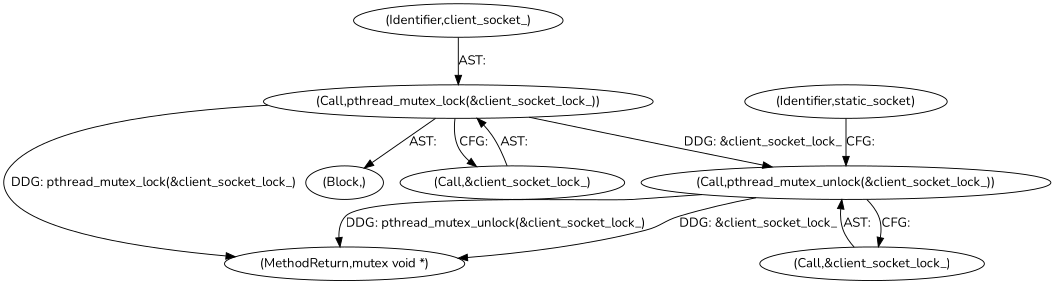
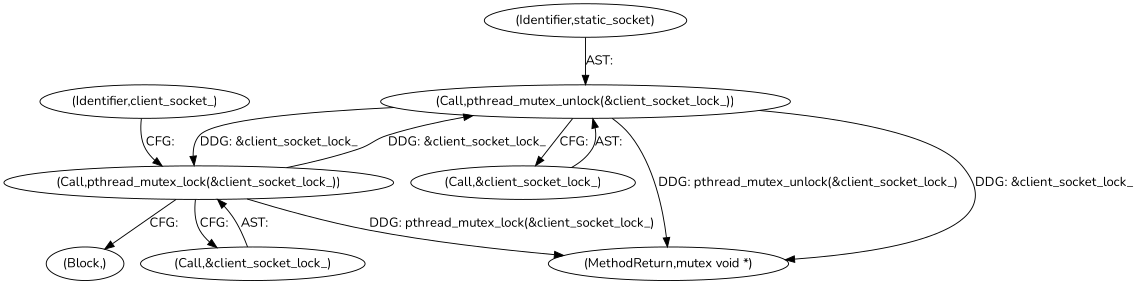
edge "(Identifier,client_socket_)" -> "(Call,pthread_mutex_lock(&client_socket_lock_))": label "AST: " -> "CFG: "
edge "(Call,pthread_mutex_unlock(&client_socket_lock_))" -> "(Call,pthread_mutex_lock(&client_socket_lock_))": added, label "DDG: &client_socket_lock_"
edge "(Call,pthread_mutex_lock(&client_socket_lock_))" -> "(Block,)": label "AST: " -> "CFG: "
edge "(Identifier,static_socket)" -> "(Call,pthread_mutex_unlock(&client_socket_lock_))": label "CFG: " -> "AST: "
